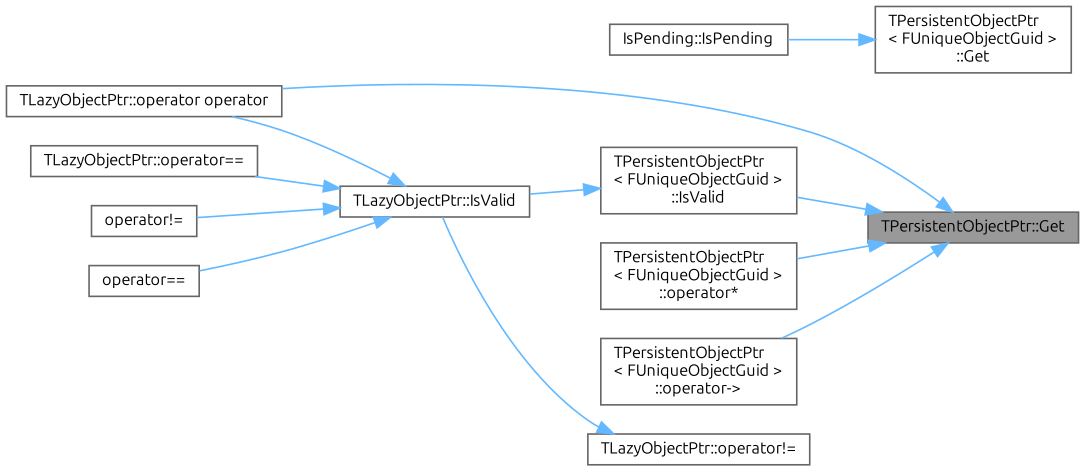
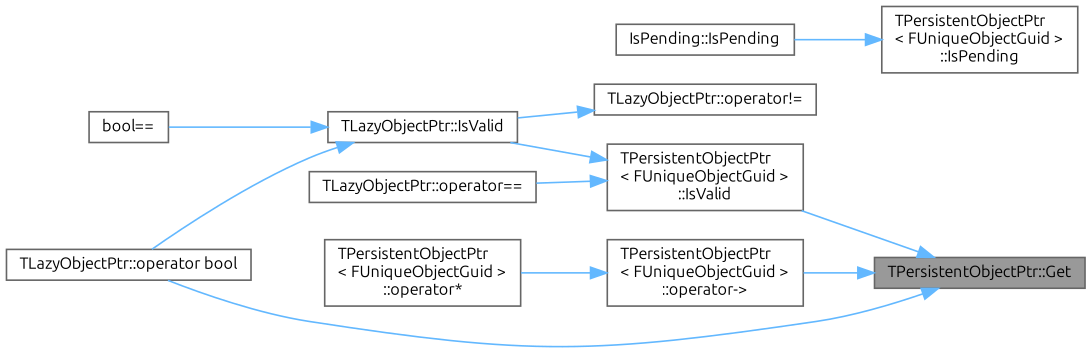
node "TPersistentObjectPtr < FUniqueObjectGuid > ::Get": label "TPersistentObjectPtr < FUniqueObjectGuid > ::Get" -> "TPersistentObjectPtr < FUniqueObjectGuid > ::IsPending"
node "TLazyObjectPtr::operator operator": label "TLazyObjectPtr::operator operator" -> "TLazyObjectPtr::operator bool"
edge "TLazyObjectPtr::operator==" -> "TLazyObjectPtr::IsValid": now "TLazyObjectPtr::operator==" -> "TPersistentObjectPtr < FUniqueObjectGuid > ::IsValid"
node "operator!=": removed
edge "TPersistentObjectPtr < FUniqueObjectGuid > ::operator*" -> "TPersistentObjectPtr::Get": now "TPersistentObjectPtr < FUniqueObjectGuid > ::operator*" -> "TPersistentObjectPtr < FUniqueObjectGuid > ::operator->"
node "operator==": label "operator==" -> "bool=="
